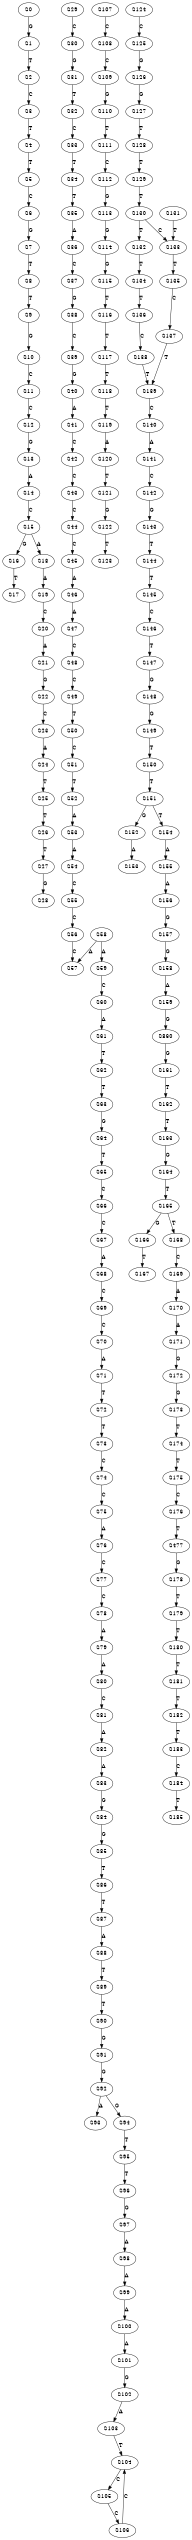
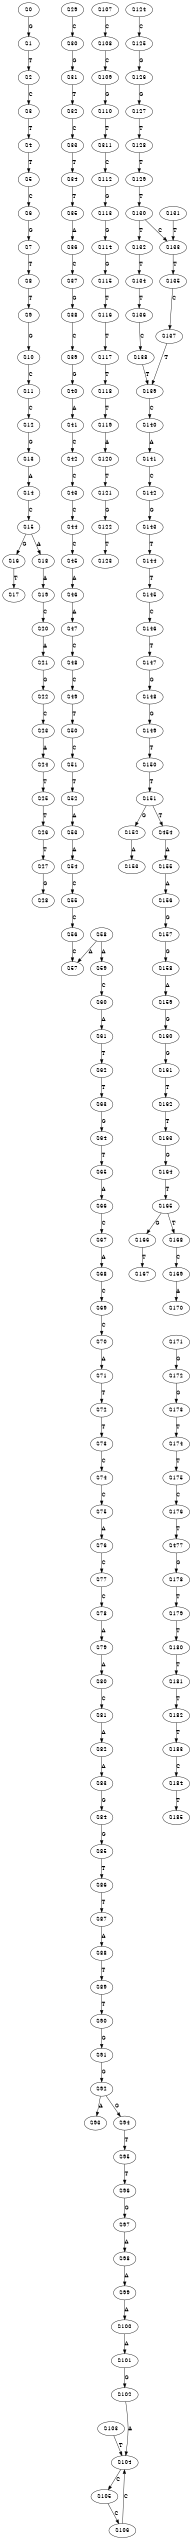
node "S111": label "S111" -> "S311"
node "S154": label "S154" -> "S454"
node "S860": label "S860" -> "S160"
edge "S65" -> "S66": label "C" -> "A"
edge "S170" -> "S171": removed, label "A"
edge "S102" -> "S103": now "S102" -> "S104"
